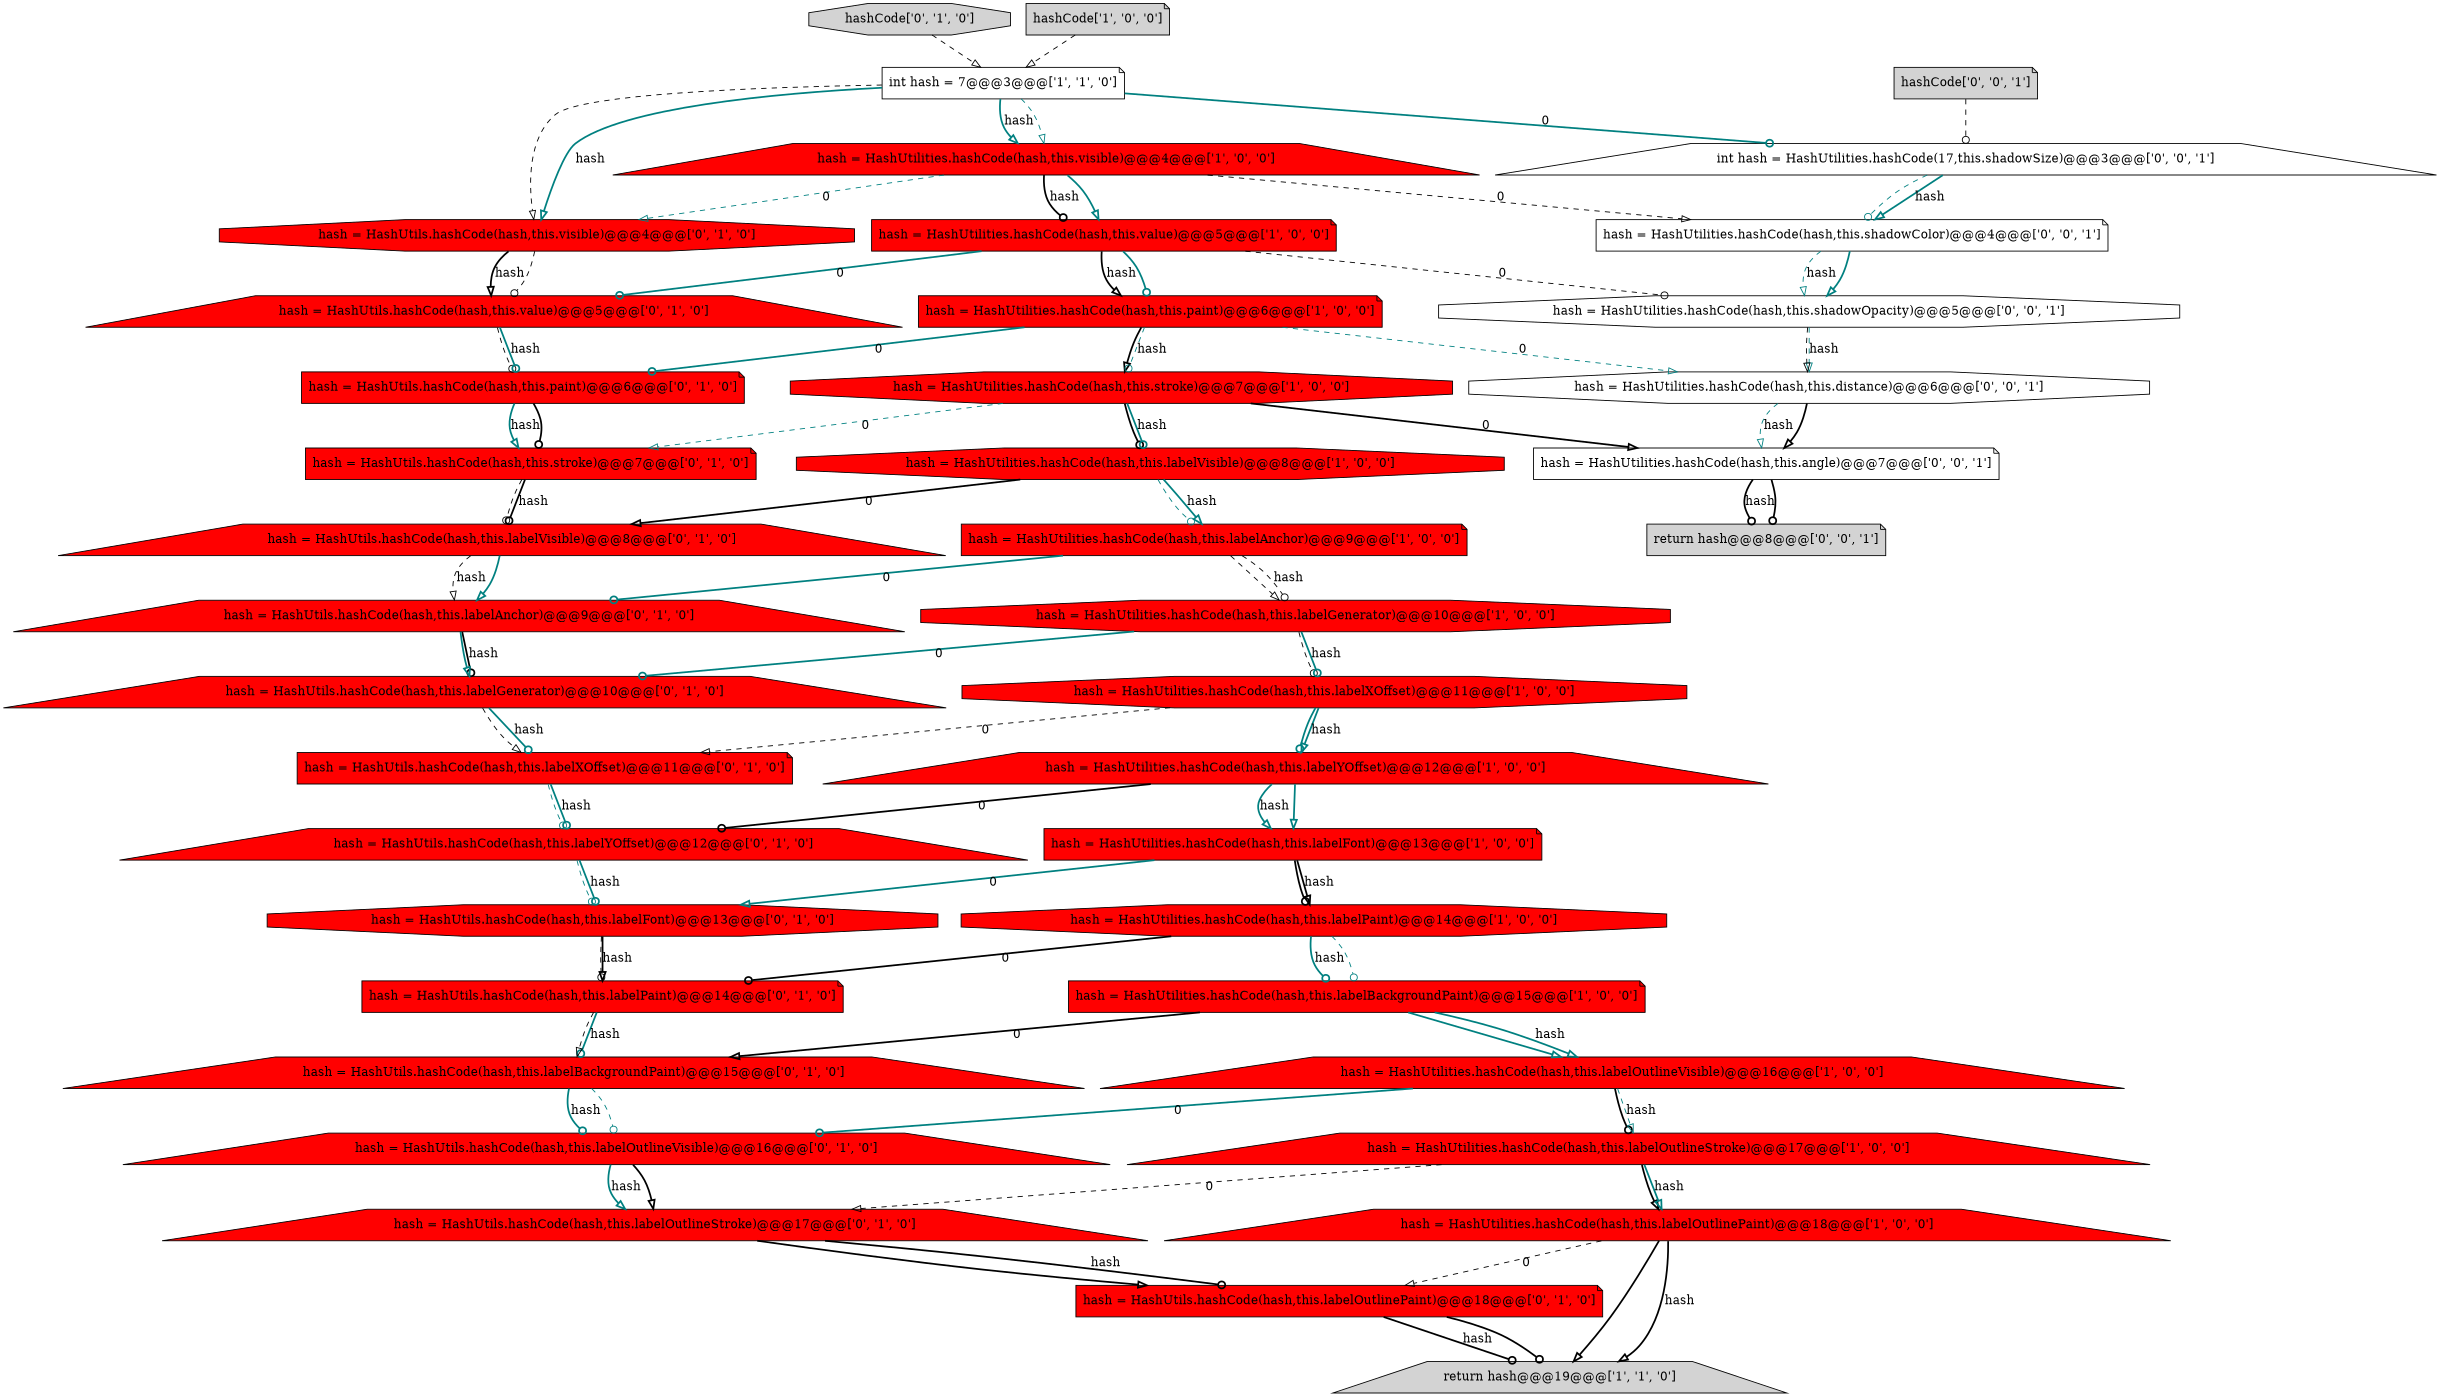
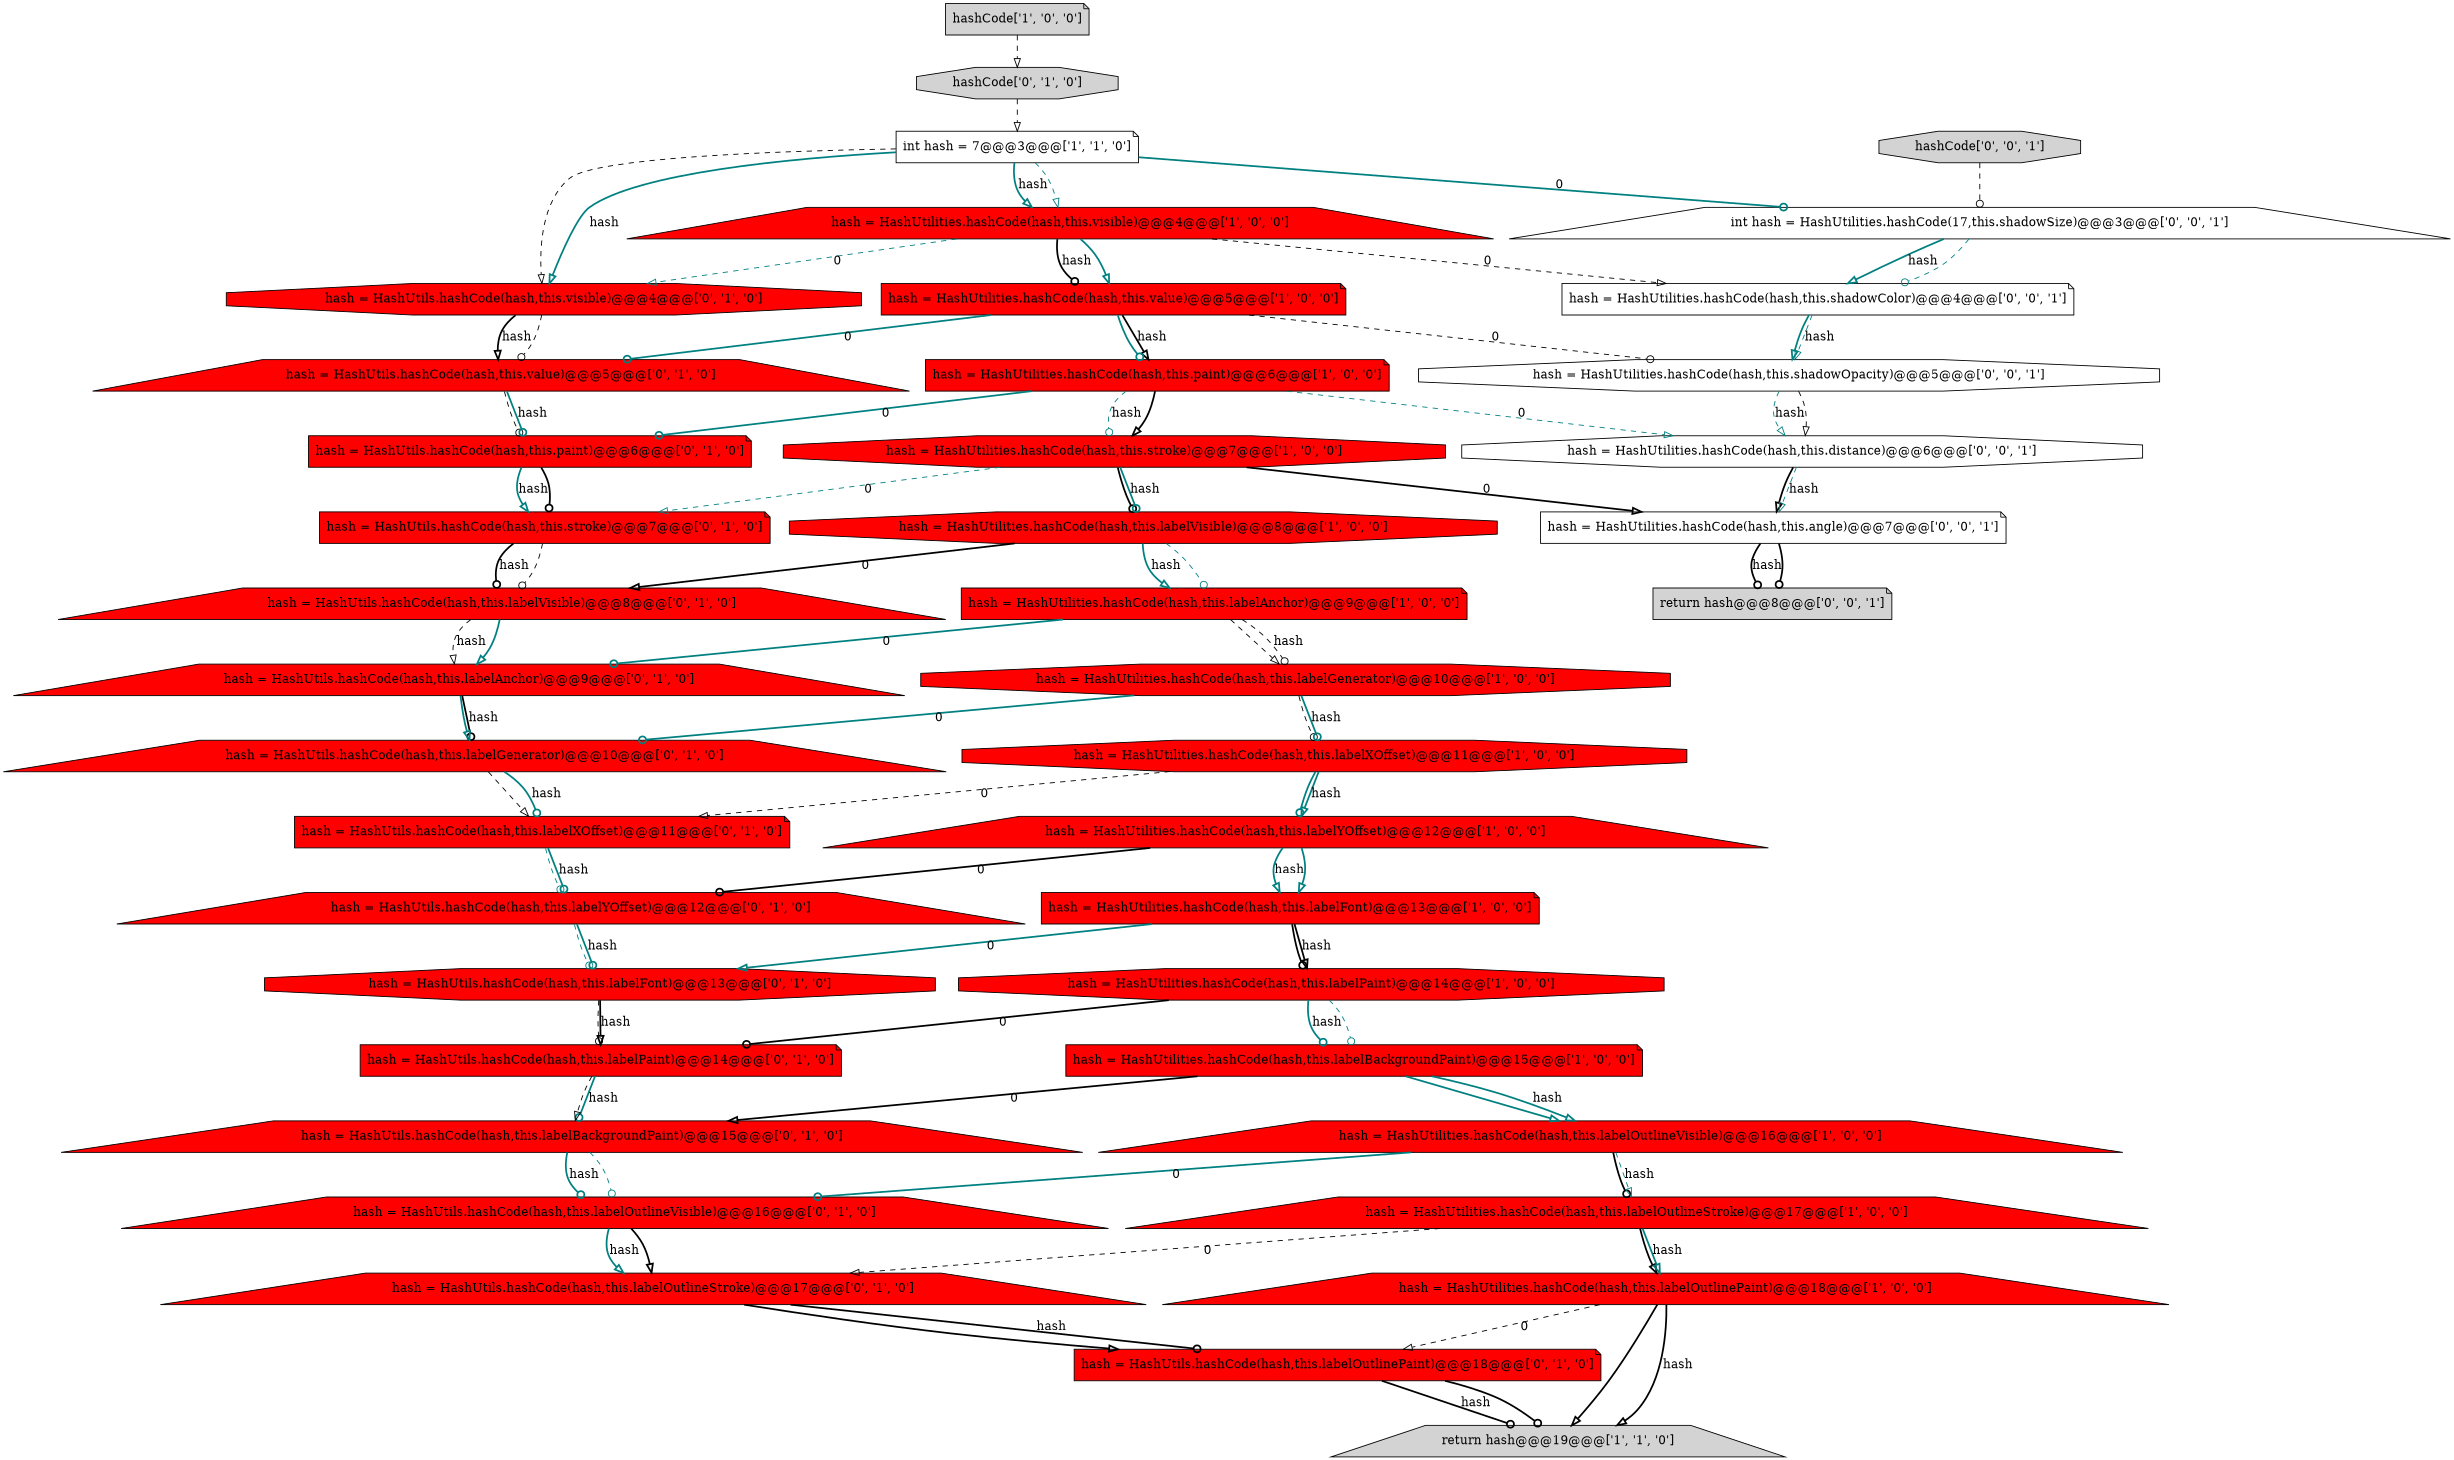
edge "hashCode['1', '0', '0']" -> "int hash = 7@@@3@@@['1', '1', '0']": now "hashCode['1', '0', '0']" -> "hashCode['0', '1', '0']"
node "hashCode['0', '0', '1']": shape note -> octagon
